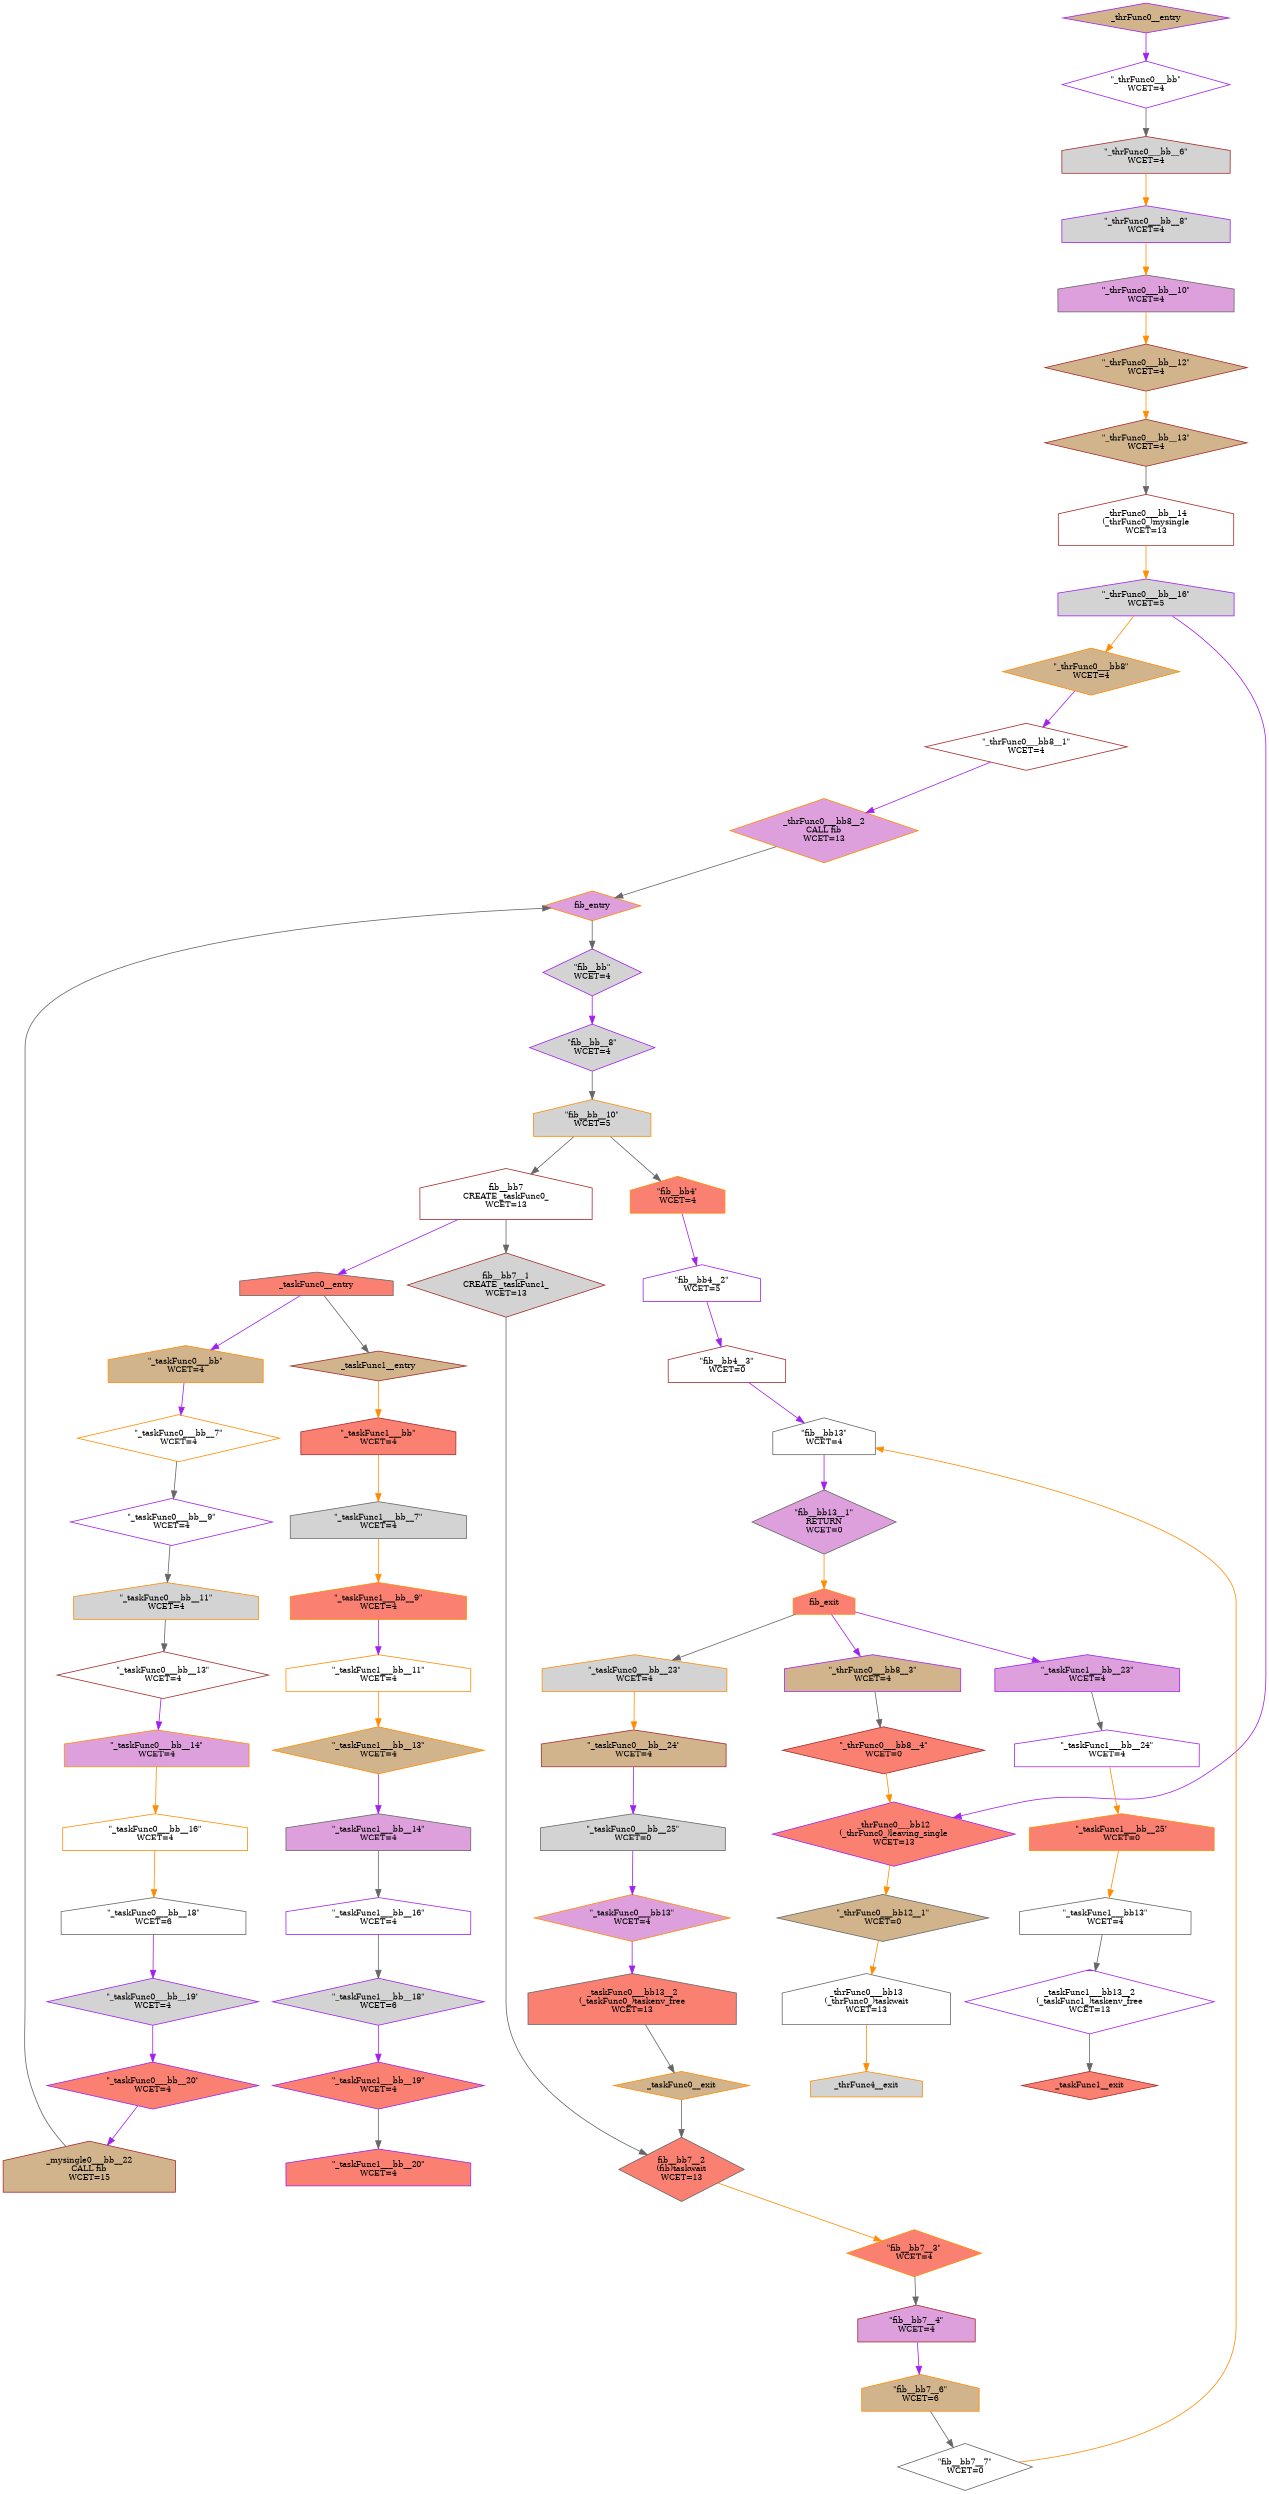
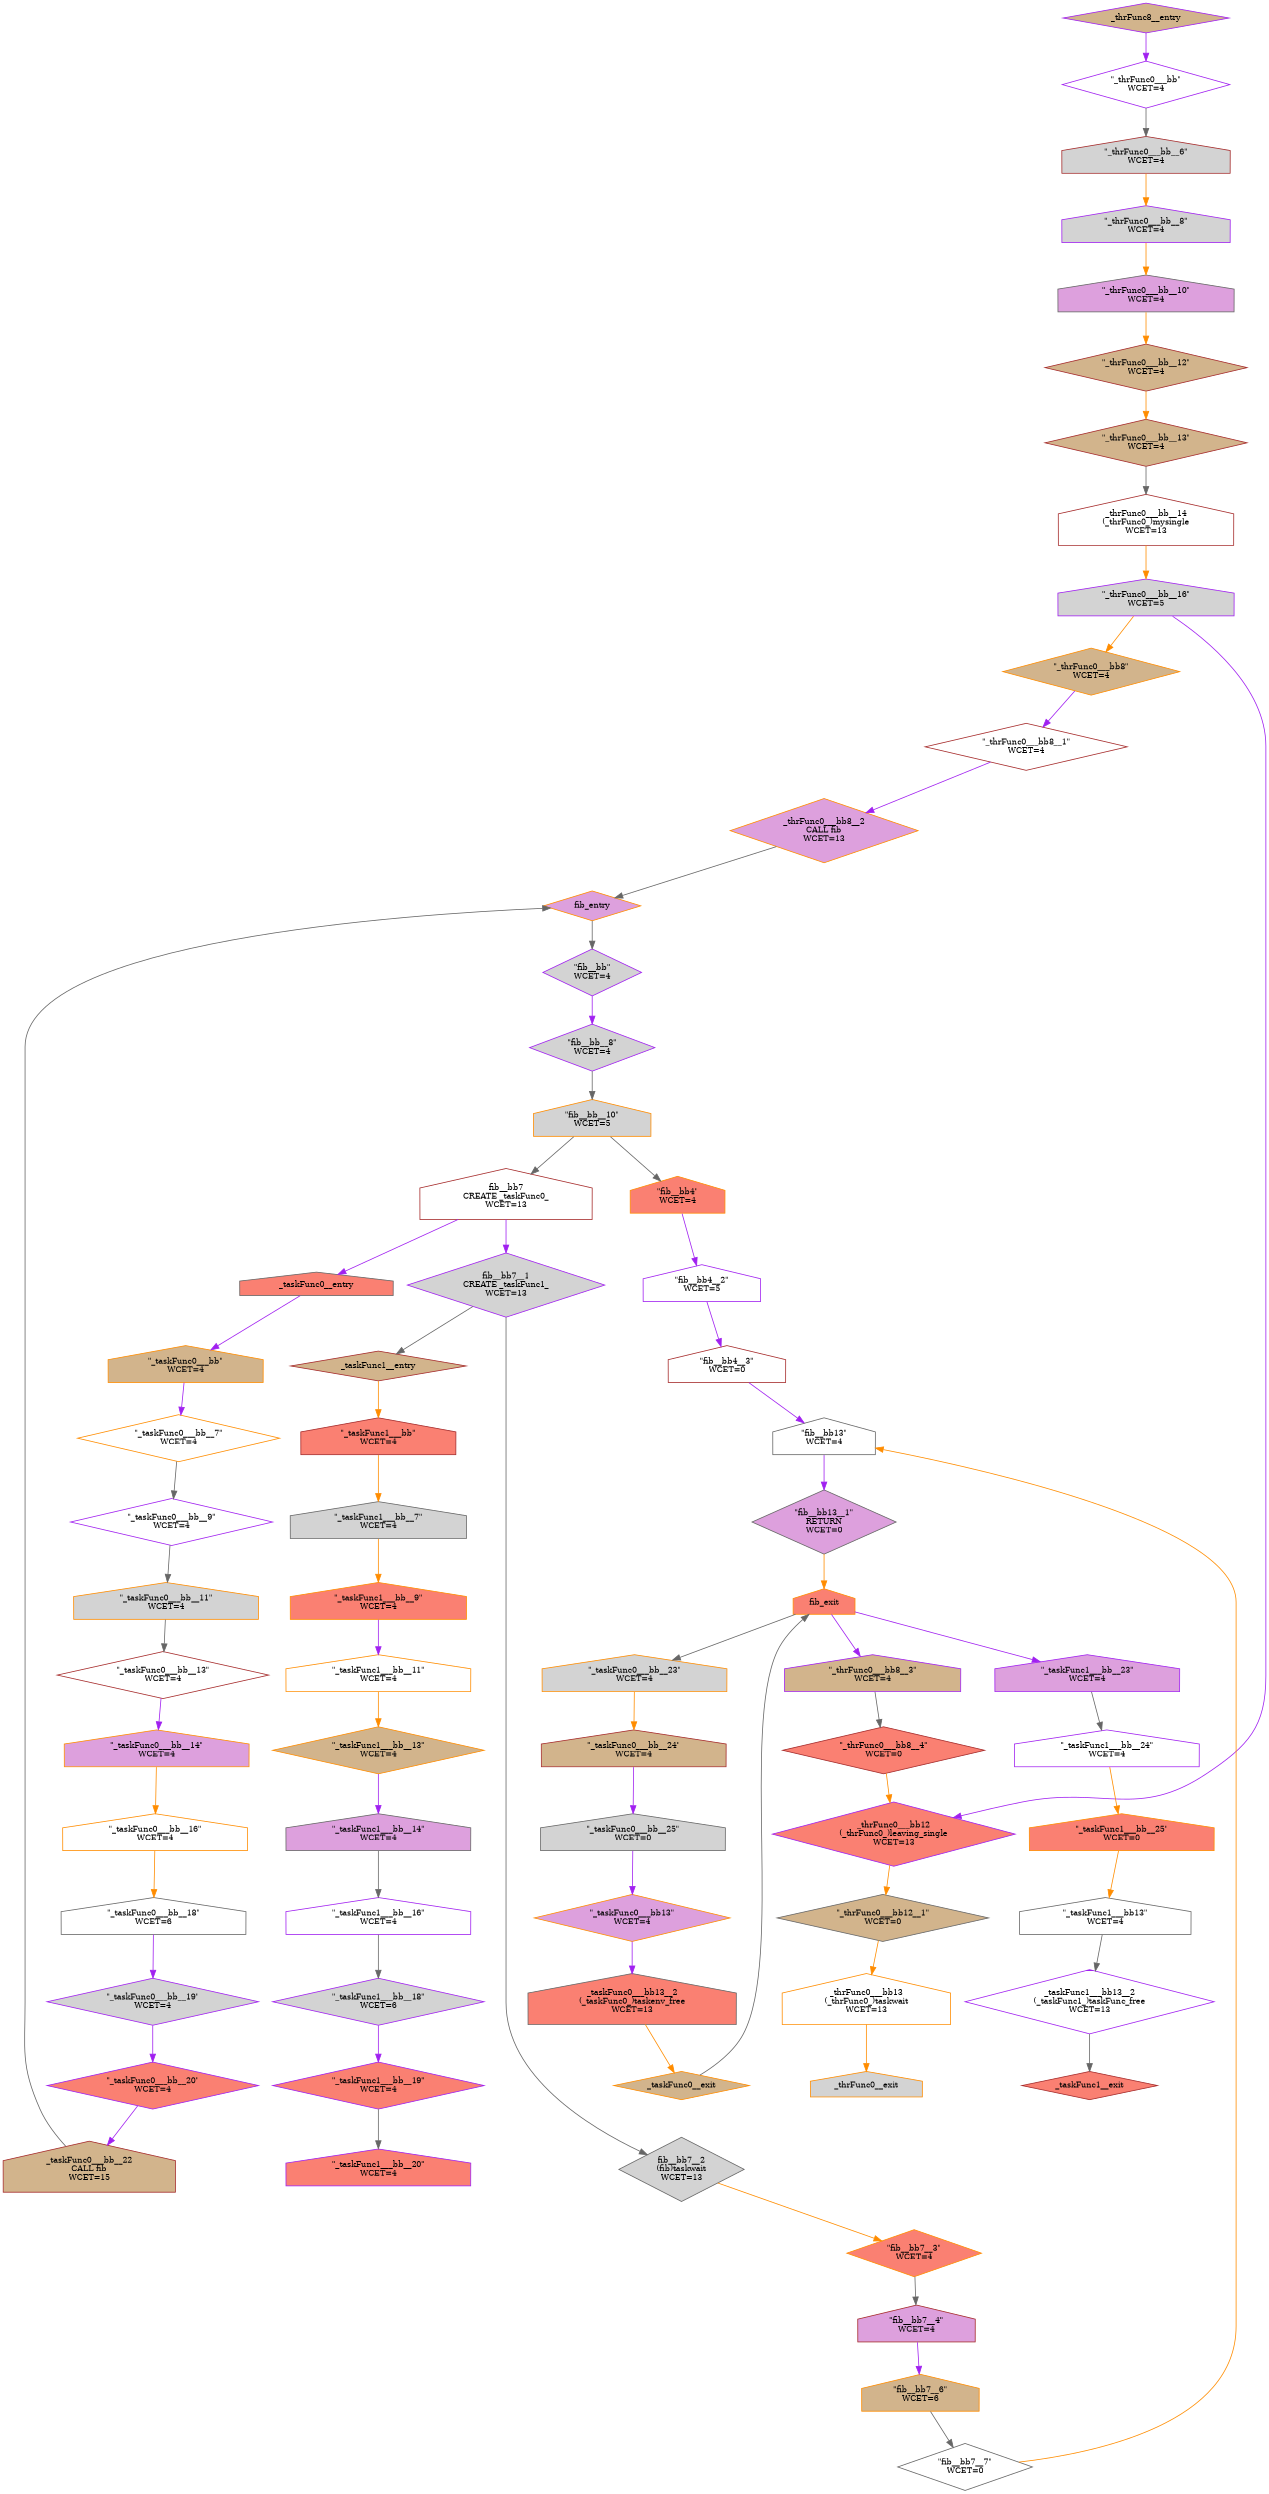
node "_thrFunc0__entry": label "_thrFunc0__entry" -> "_thrFunc8__entry"
edge "fib__bb7 CREATE _taskFunc0_ WCET=13" -> "fib__bb7__1 CREATE _taskFunc1_ WCET=13": color gray40 -> purple
node "fib__bb7__1 CREATE _taskFunc1_ WCET=13": color brown -> purple
edge "_taskFunc0__entry" -> "_taskFunc1__entry": now "fib__bb7__1 CREATE _taskFunc1_ WCET=13" -> "_taskFunc1__entry"
node "_thrFunc0___bb13 (_thrFunc0_)taskwait WCET=13": color gray40 -> darkorange
node "_taskFunc1___bb13__2 (_taskFunc1_)taskenv_free WCET=13": label "_taskFunc1___bb13__2 (_taskFunc1_)taskenv_free WCET=13" -> "_taskFunc1___bb13__2 (_taskFunc1_)taskFunc_free WCET=13"
edge "_taskFunc0___bb13__2 (_taskFunc0_)taskenv_free WCET=13" -> "_taskFunc0__exit": color gray40 -> darkorange
node "_thrFunc4__exit": label "_thrFunc4__exit" -> "_thrFunc0__exit"
edge "_taskFunc0__exit" -> "fib__bb7__2 (fib)taskwait WCET=13": now "_taskFunc0__exit" -> "fib_exit"
node "_mysingle0___bb__22 CALL fib WCET=15": label "_mysingle0___bb__22 CALL fib WCET=15" -> "_taskFunc0___bb__22 CALL fib WCET=15"
node "fib__bb7__2 (fib)taskwait WCET=13": fillcolor salmon -> lightgrey
